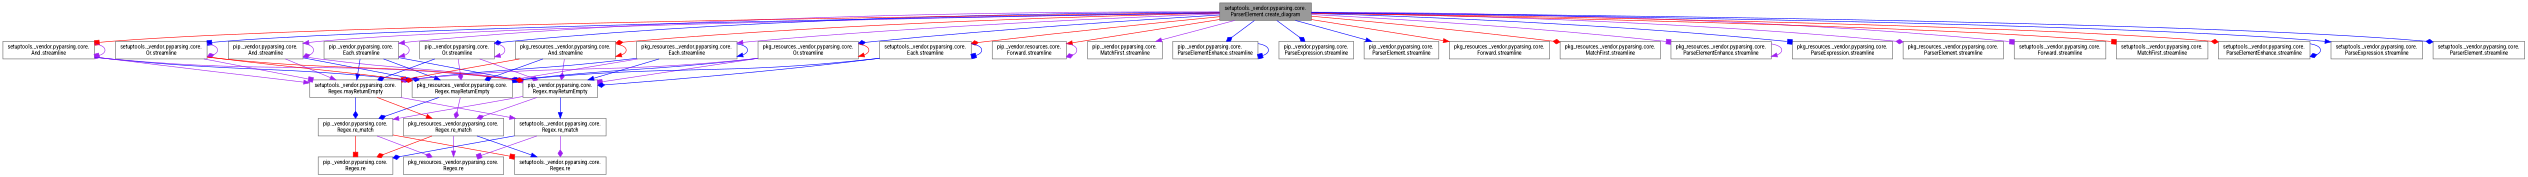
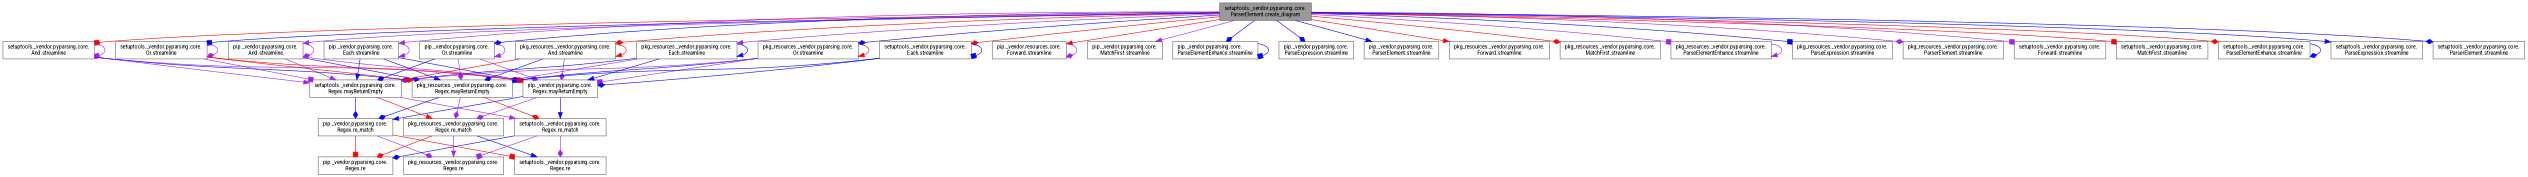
edge "pkg_resources._vendor.pyparsing.core. Each.streamline" -> "setuptools._vendor.pyparsing.core. Regex.mayReturnEmpty": arrowhead normal -> diamond
edge "pkg_resources._vendor.pyparsing.core. And.streamline" -> "setuptools._vendor.pyparsing.core. Regex.mayReturnEmpty": arrowhead box -> normal
edge "pkg_resources._vendor.pyparsing.core. Regex.mayReturnEmpty" -> "setuptools._vendor.pyparsing.core. Regex.re_match": added
edge "pip._vendor.pyparsing.core. Regex.mayReturnEmpty" -> "pip._vendor.pyparsing.core. Regex.re_match": color purple -> blue
